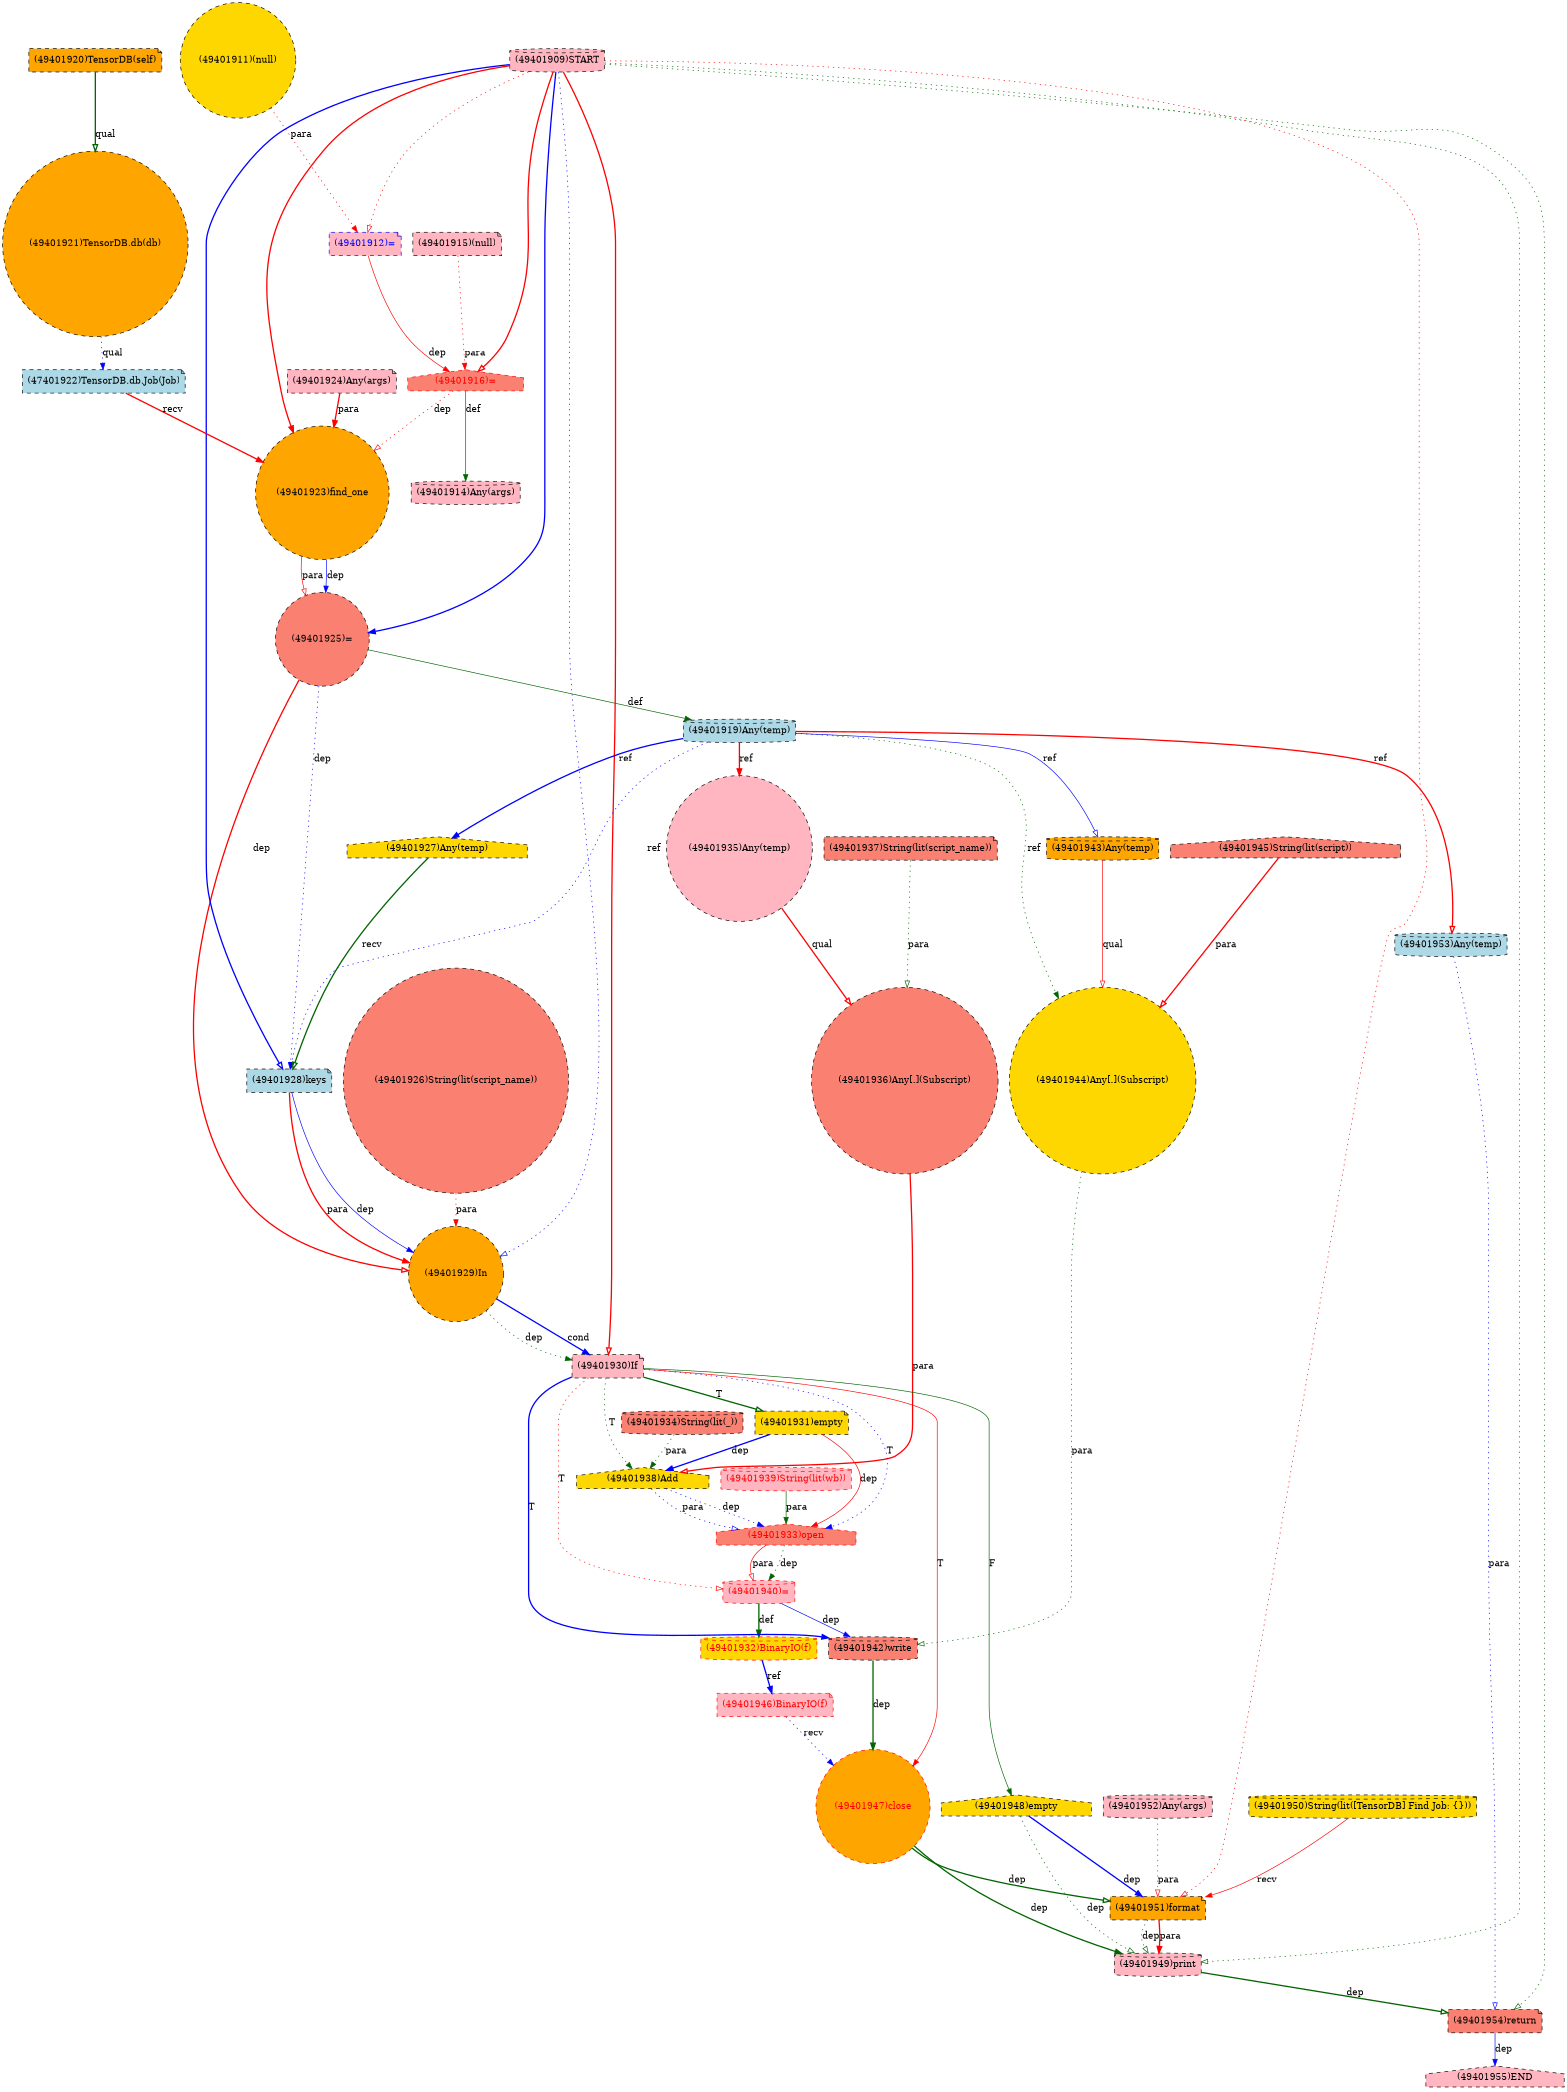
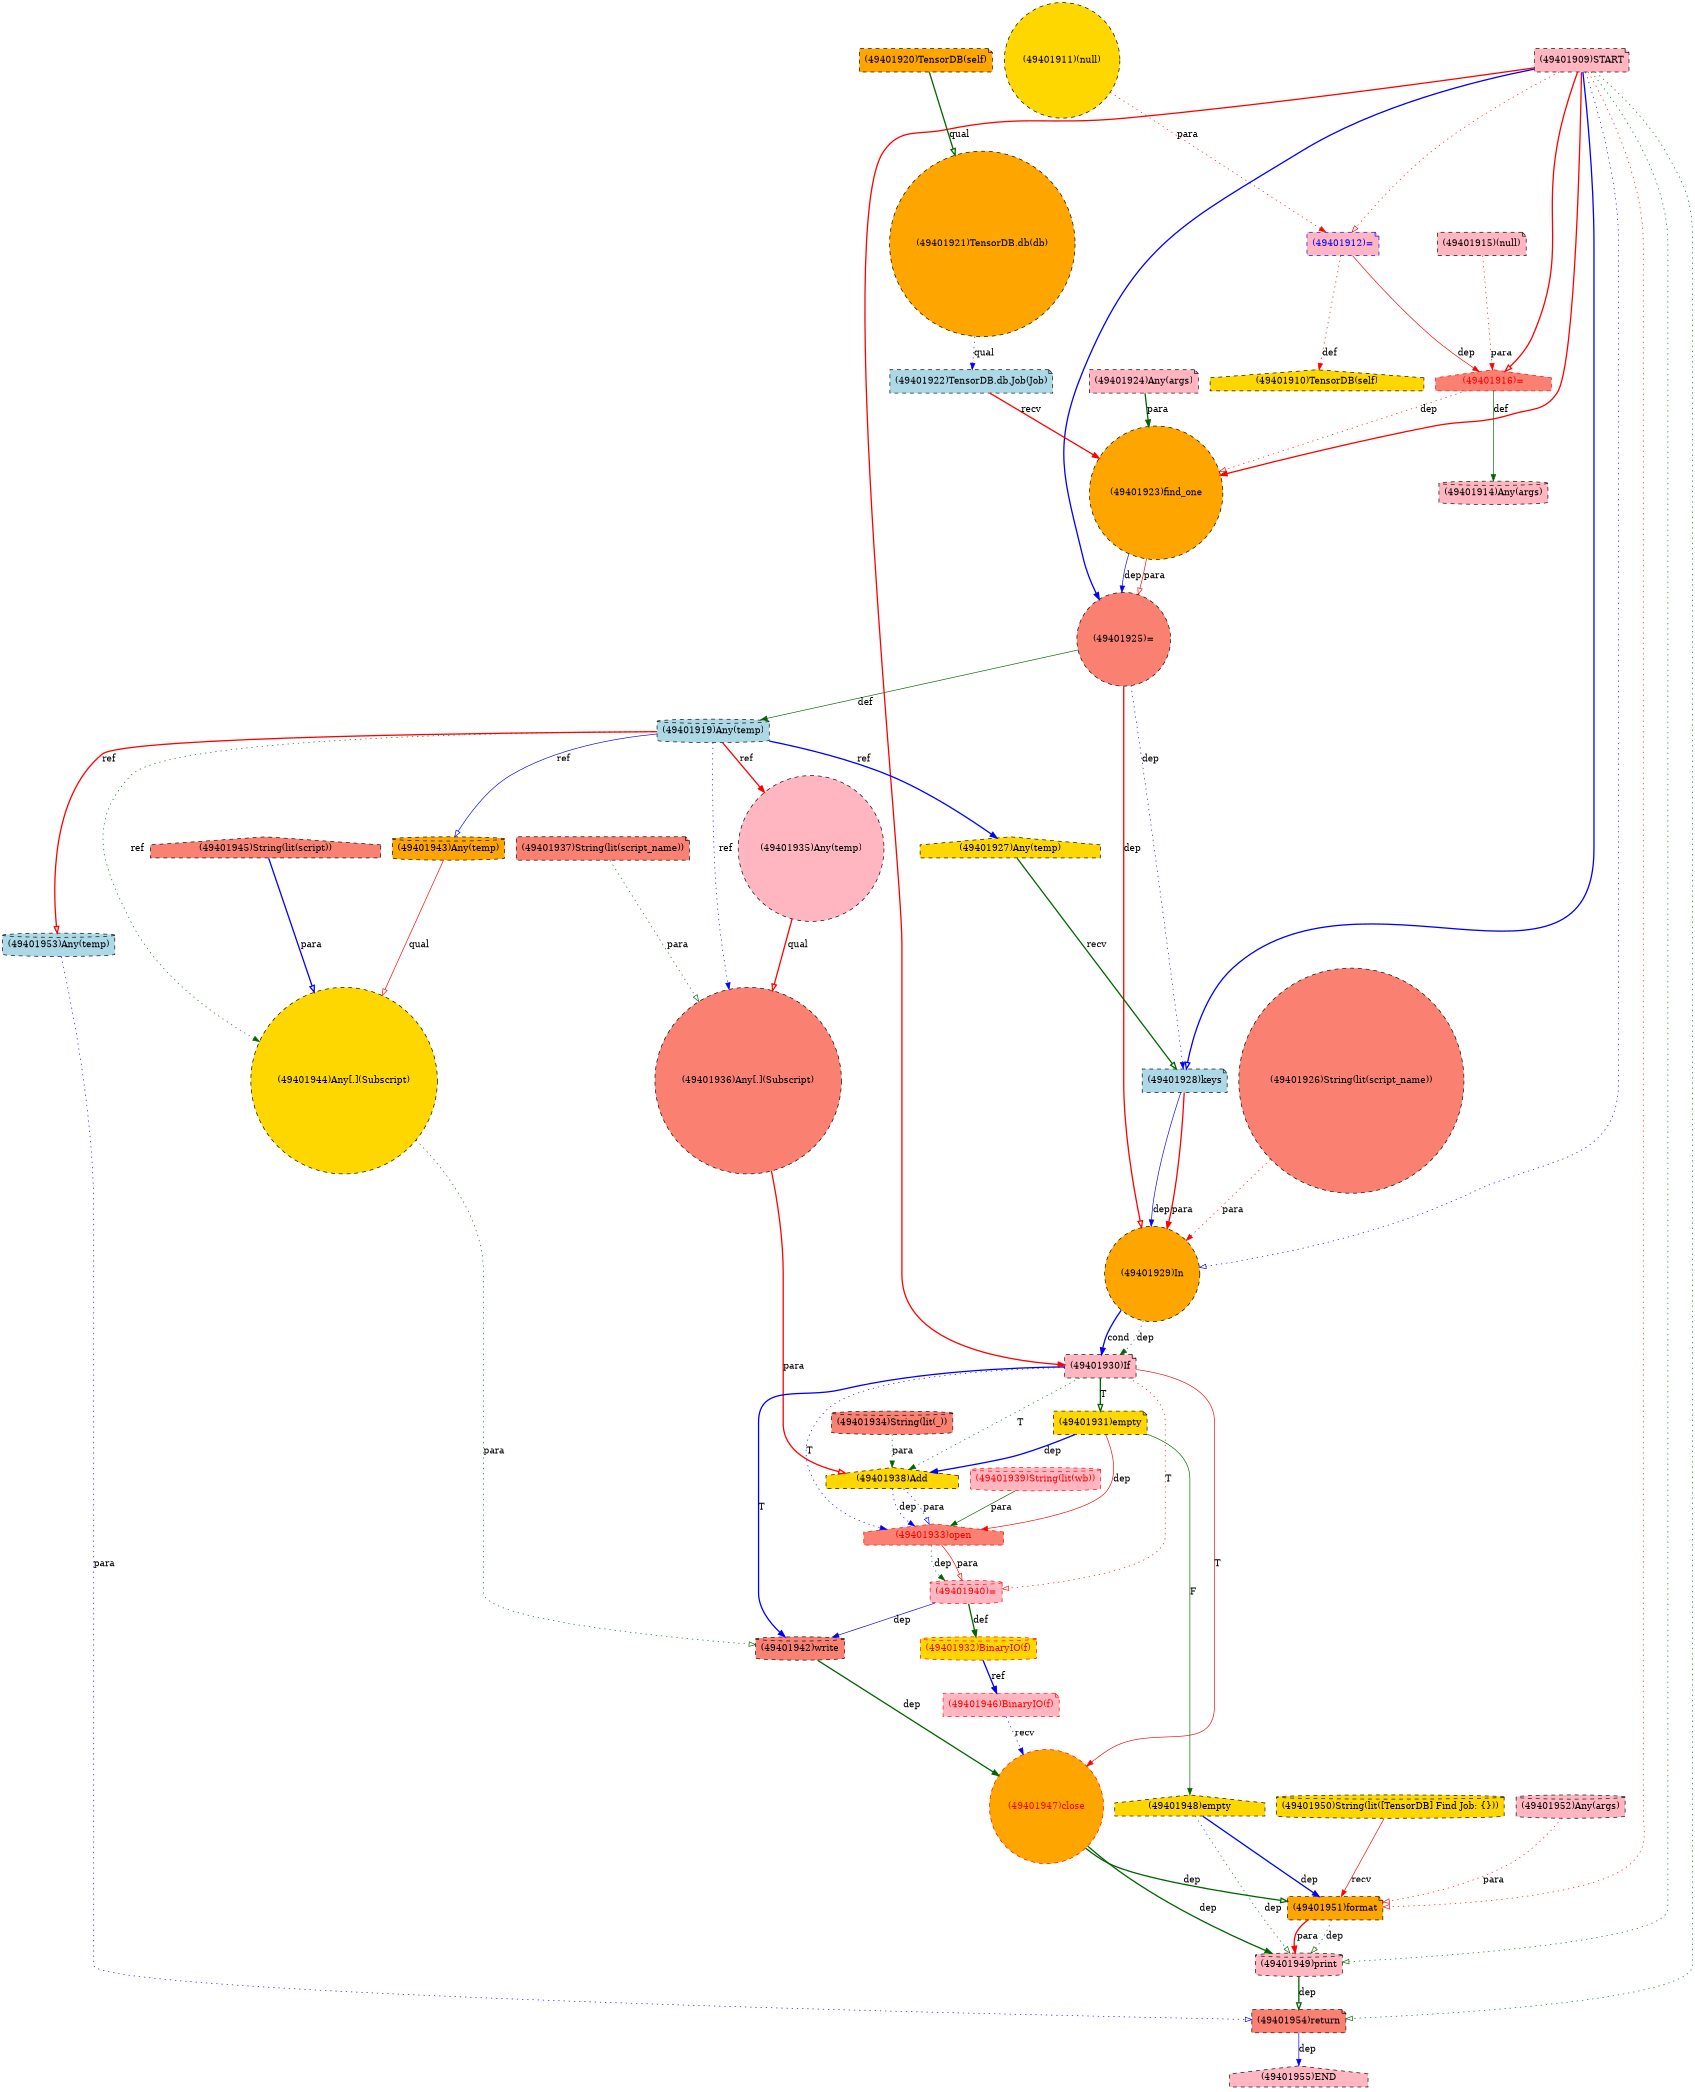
node "(49401909)START": shape cylinder -> note
node "(47401922)TensorDB.db.Job(Job)": label "(47401922)TensorDB.db.Job(Job)" -> "(49401922)TensorDB.db.Job(Job)"
node "(49401910)TensorDB(self)": added
edge "(49401924)Any(args)" -> "(49401923)find_one": color red -> darkgreen
edge "(49401909)START" -> "(49401930)If": arrowhead onormal -> normal
edge "(49401919)Any(temp)" -> "(49401928)keys": now "(49401919)Any(temp)" -> "(49401936)Any[.](Subscript)"
edge "(49401945)String(lit(script))" -> "(49401944)Any[.](Subscript)": color red -> blue
edge "(49401930)If" -> "(49401948)empty": now "(49401931)empty" -> "(49401948)empty"
